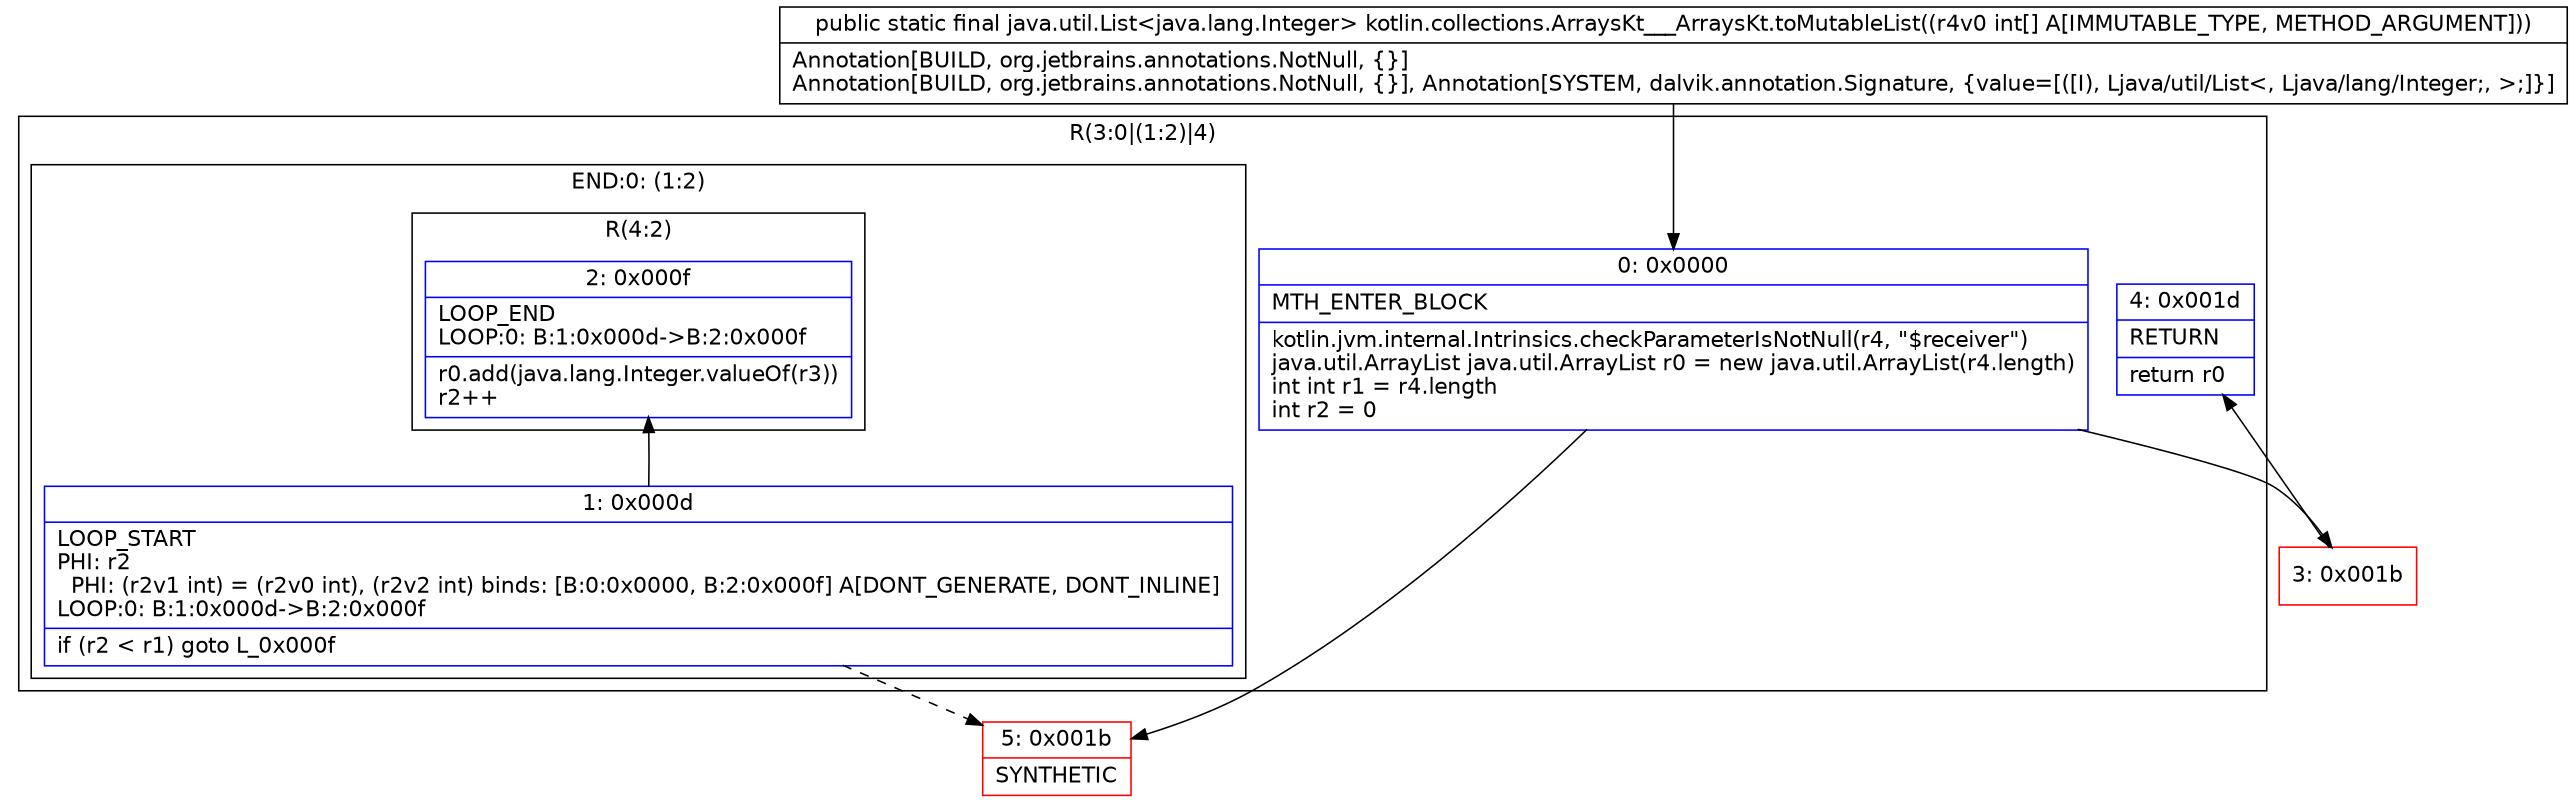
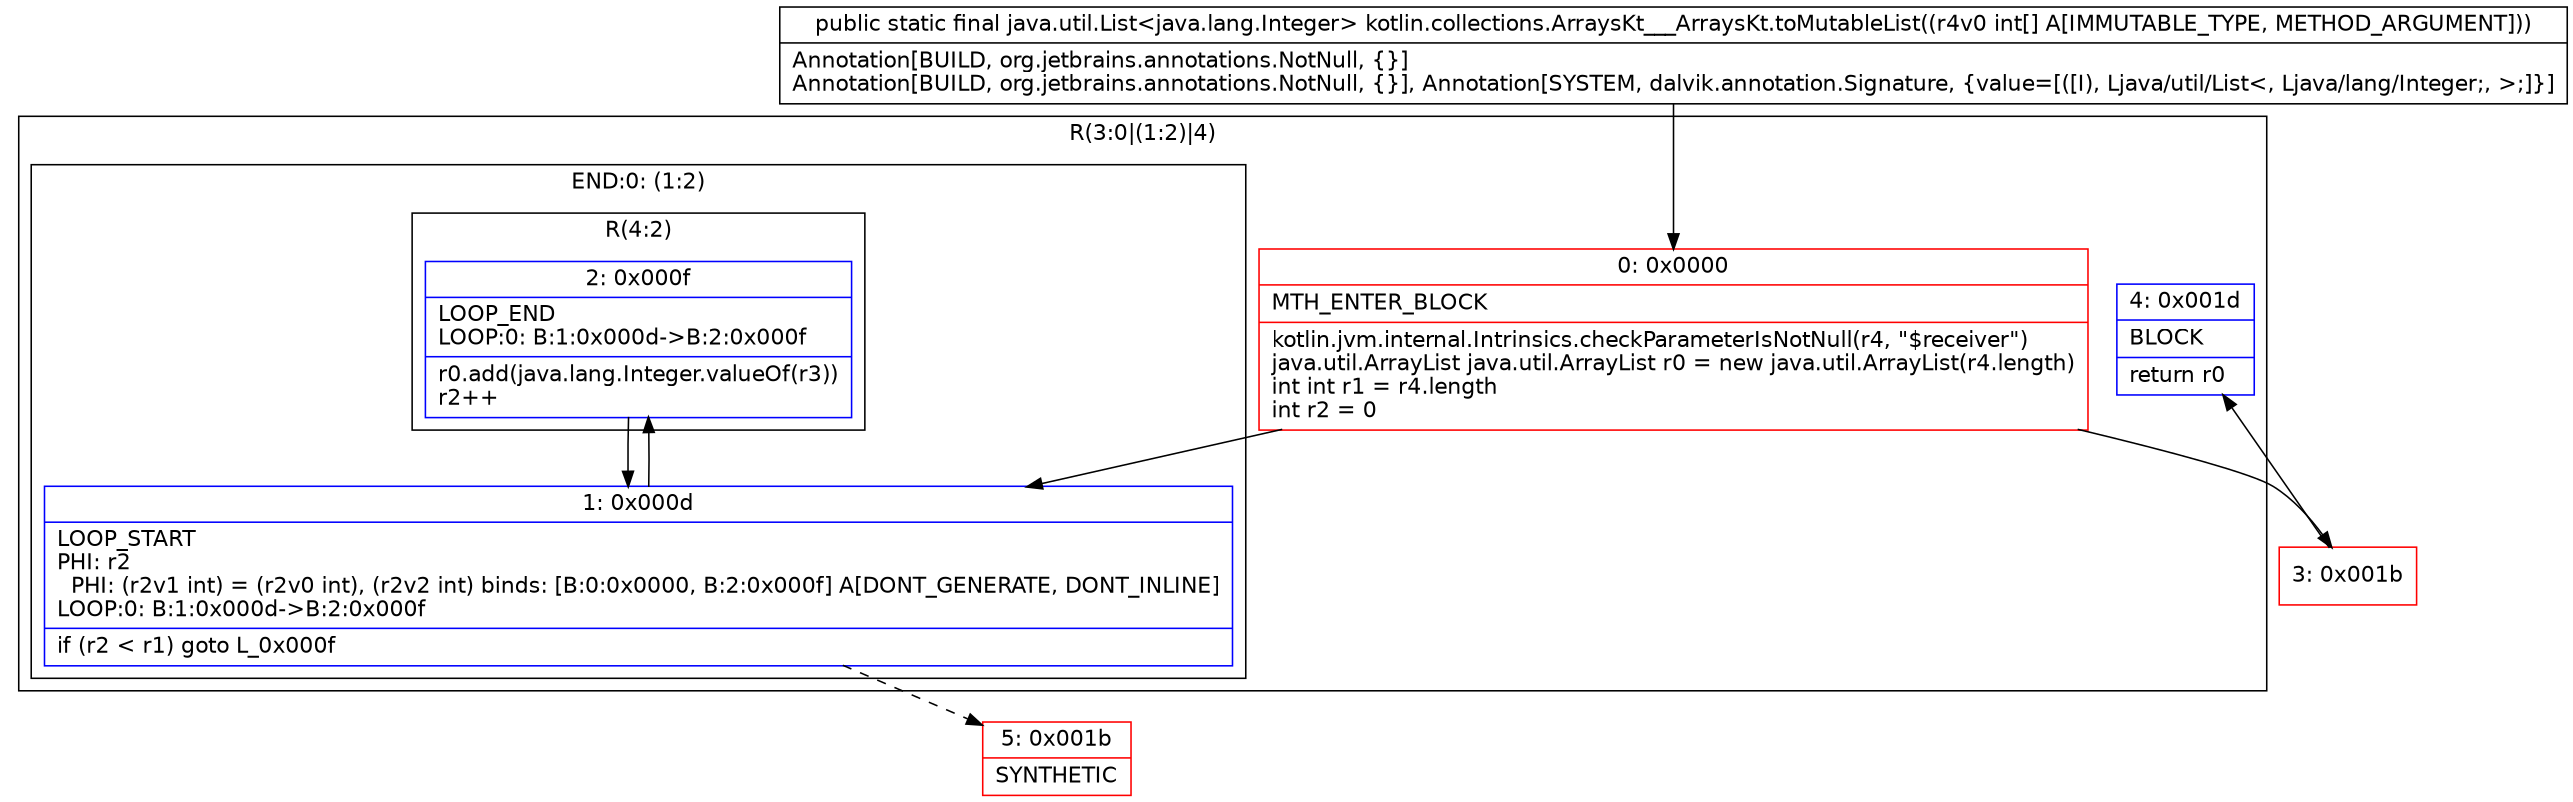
node "4: 0x001d": text "RETURN" -> "BLOCK"
node "0: 0x0000": color blue -> red
edge "2: 0x000f" -> "1: 0x000d": added
edge "0: 0x0000" -> "5: 0x001b": now "0: 0x0000" -> "1: 0x000d"
